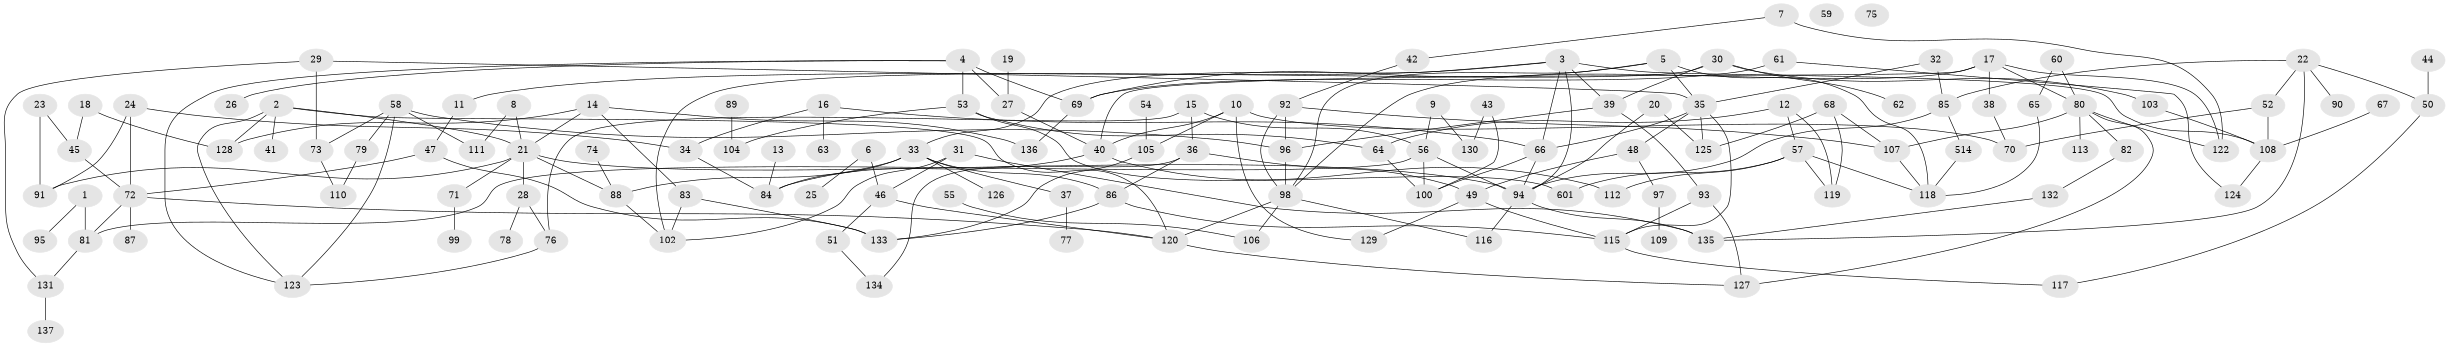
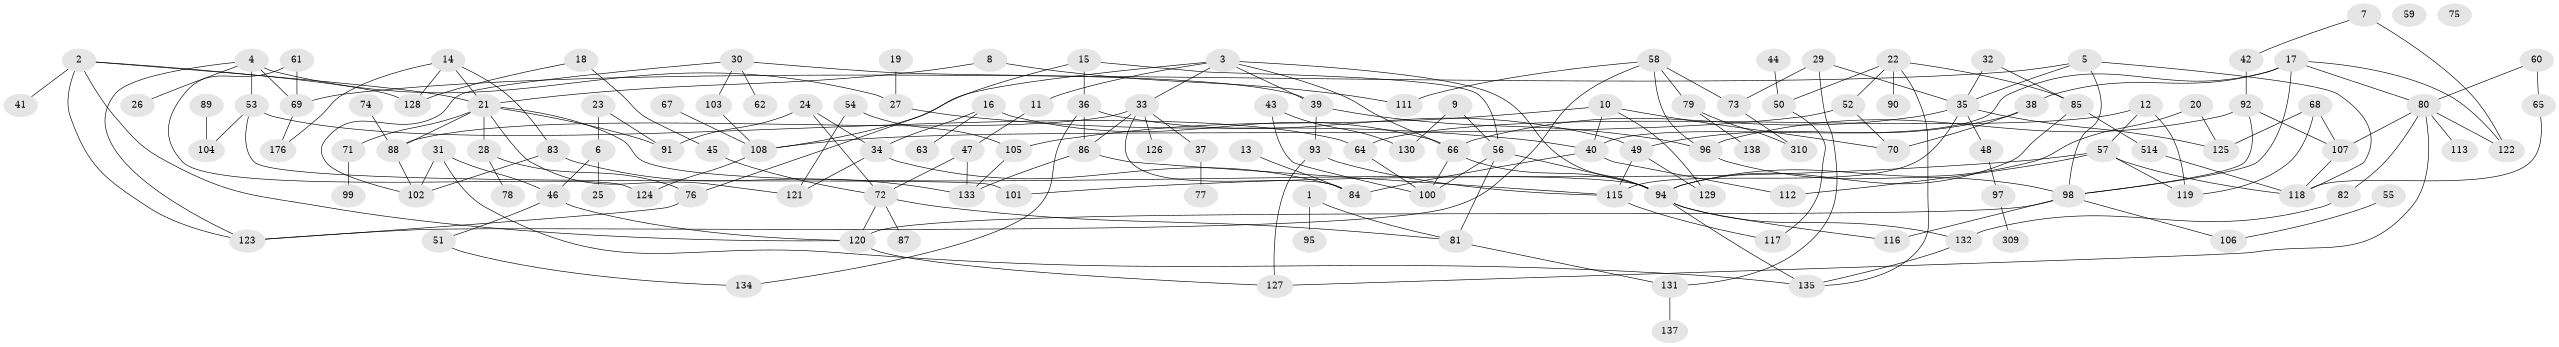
edge "23" -- "45": now "23" -- "6"
node "136": label "136" -> "176"
node "138": added
edge "48" -- "49": now "38" -- "49"
node "110": label "110" -> "310"
node "121": added
node "601": label "601" -> "101"
edge "94" -- "132": added
node "109": label "109" -> "309"
